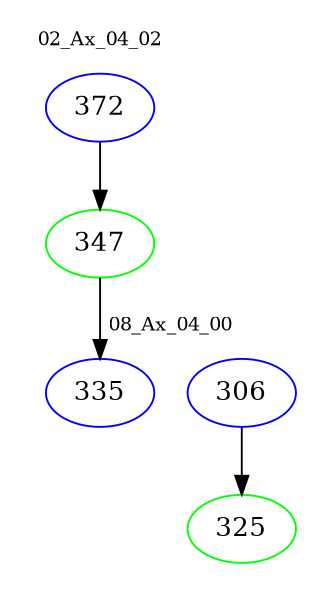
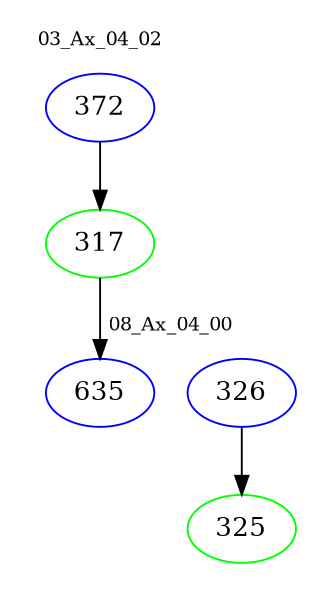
cluster "02_Ax_04_02": label "02_Ax_04_02" -> "03_Ax_04_02"
node "347": label "347" -> "317"
node "335": label "335" -> "635"
node "306": label "306" -> "326"
